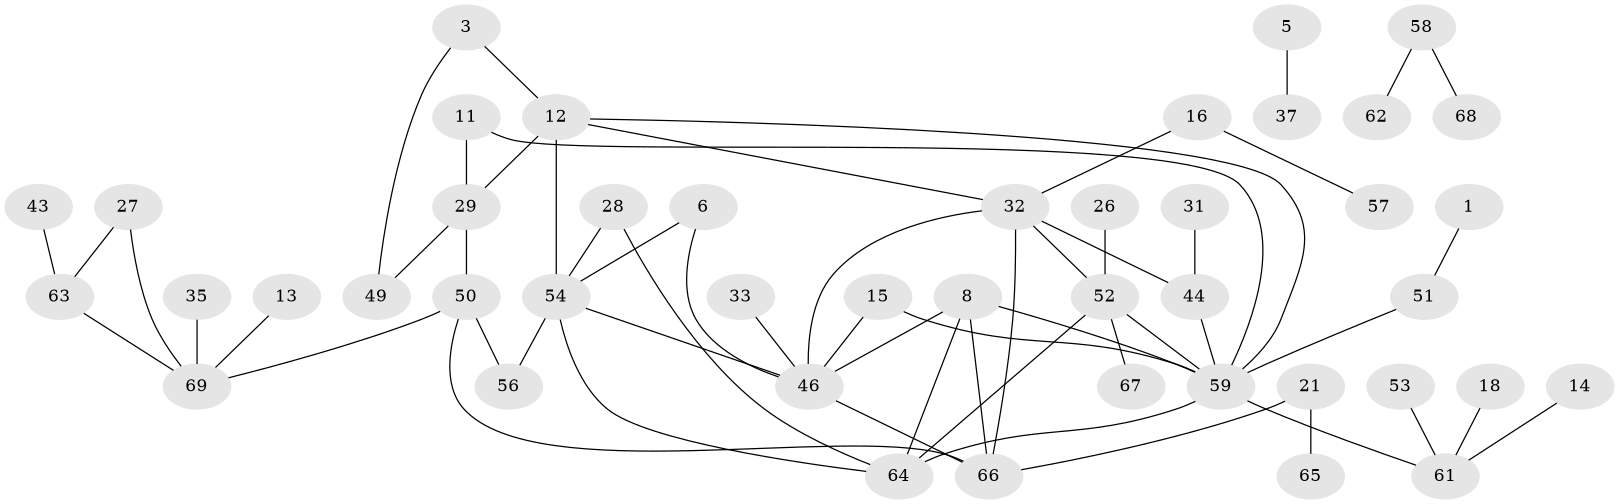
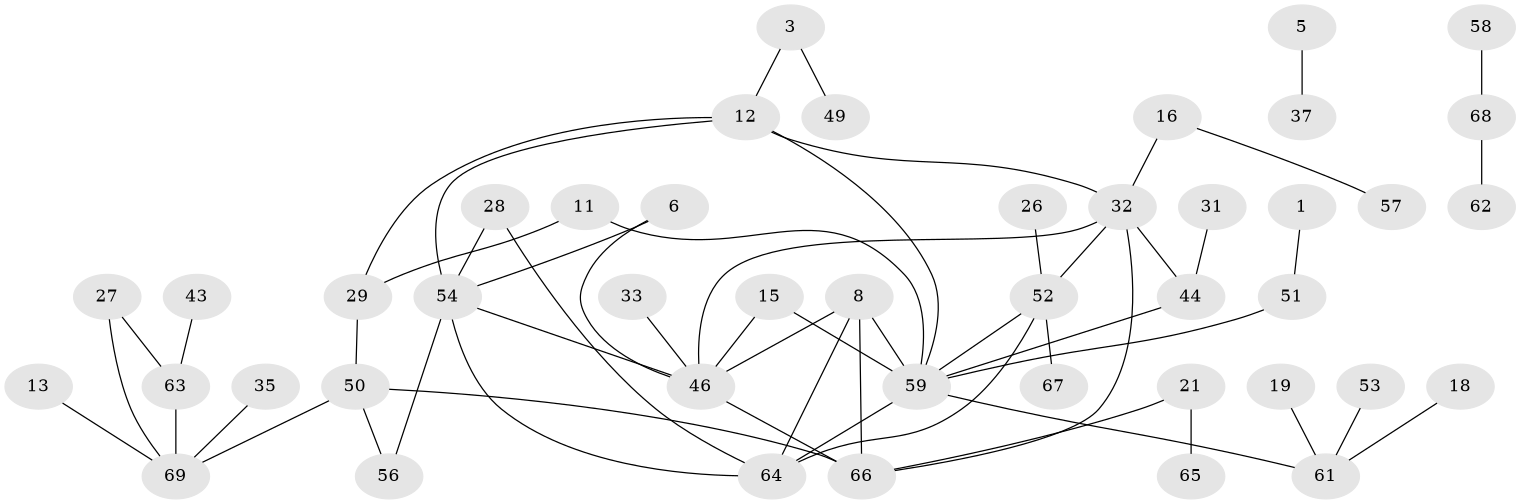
edge "58" -- "62": now "68" -- "62"
edge "29" -- "49": removed
node "14": label "14" -> "19"
